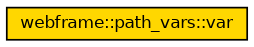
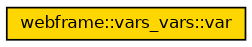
node "webframe::path_vars::var": label "webframe::path_vars::var" -> "webframe::vars_vars::var"
